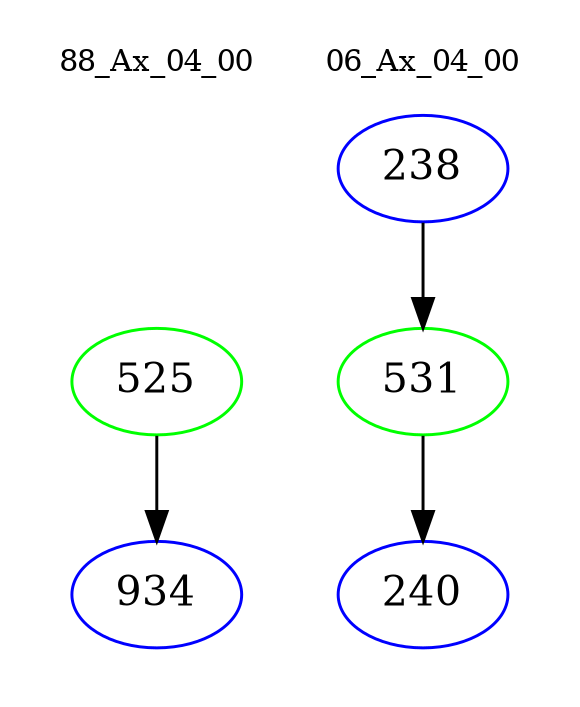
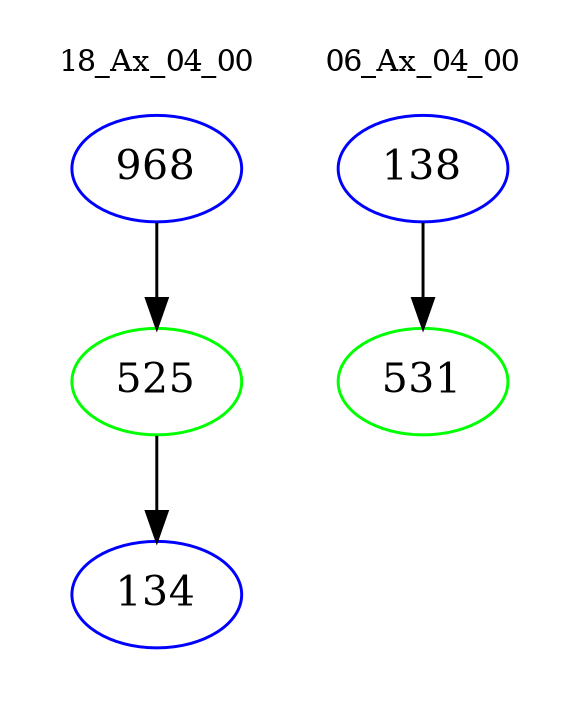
cluster "88_Ax_04_00": label "88_Ax_04_00" -> "18_Ax_04_00"
node "968": added
node "238": label "238" -> "138"
node "934": label "934" -> "134"
node "240": removed
